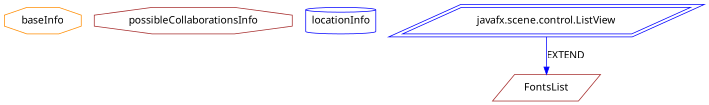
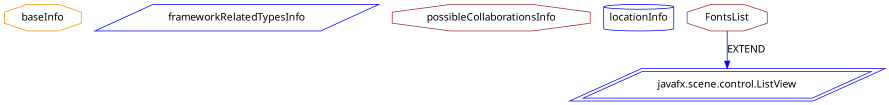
node "frameworkRelatedTypesInfo": added
edge "javafx.scene.control.ListView" -> "FontsList": reversed
node "FontsList": shape parallelogram -> octagon
